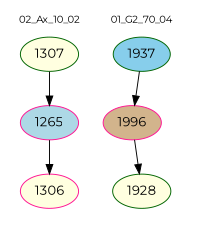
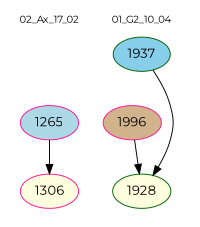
cluster "02_Ax_10_02": label "02_Ax_10_02" -> "02_Ax_17_02"
cluster "01_G2_70_04": label "01_G2_70_04" -> "01_G2_10_04"
node "1307": removed
edge "1937" -> "1996": now "1937" -> "1928"
